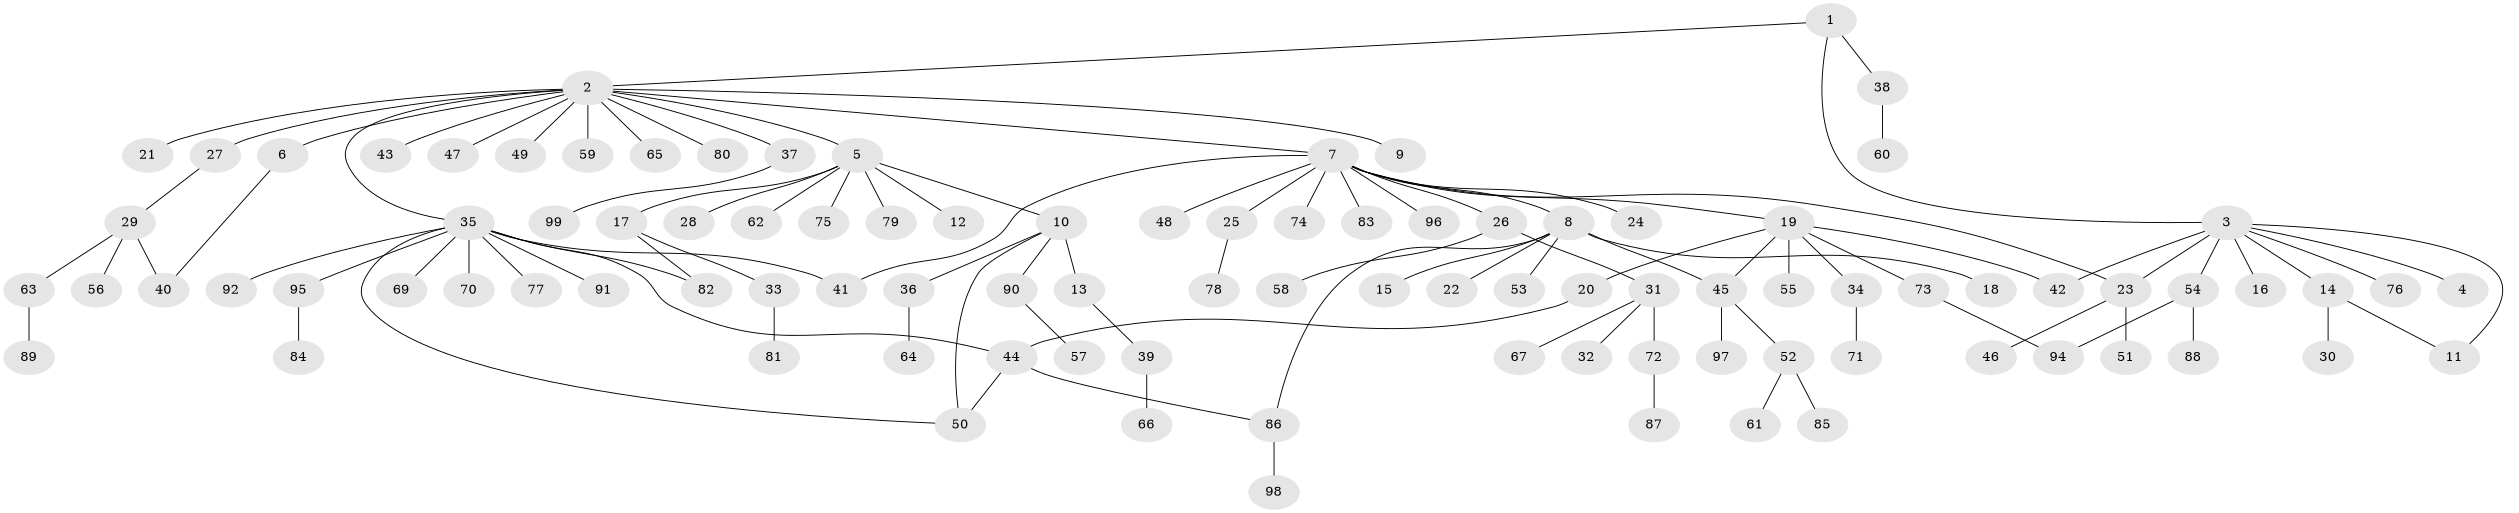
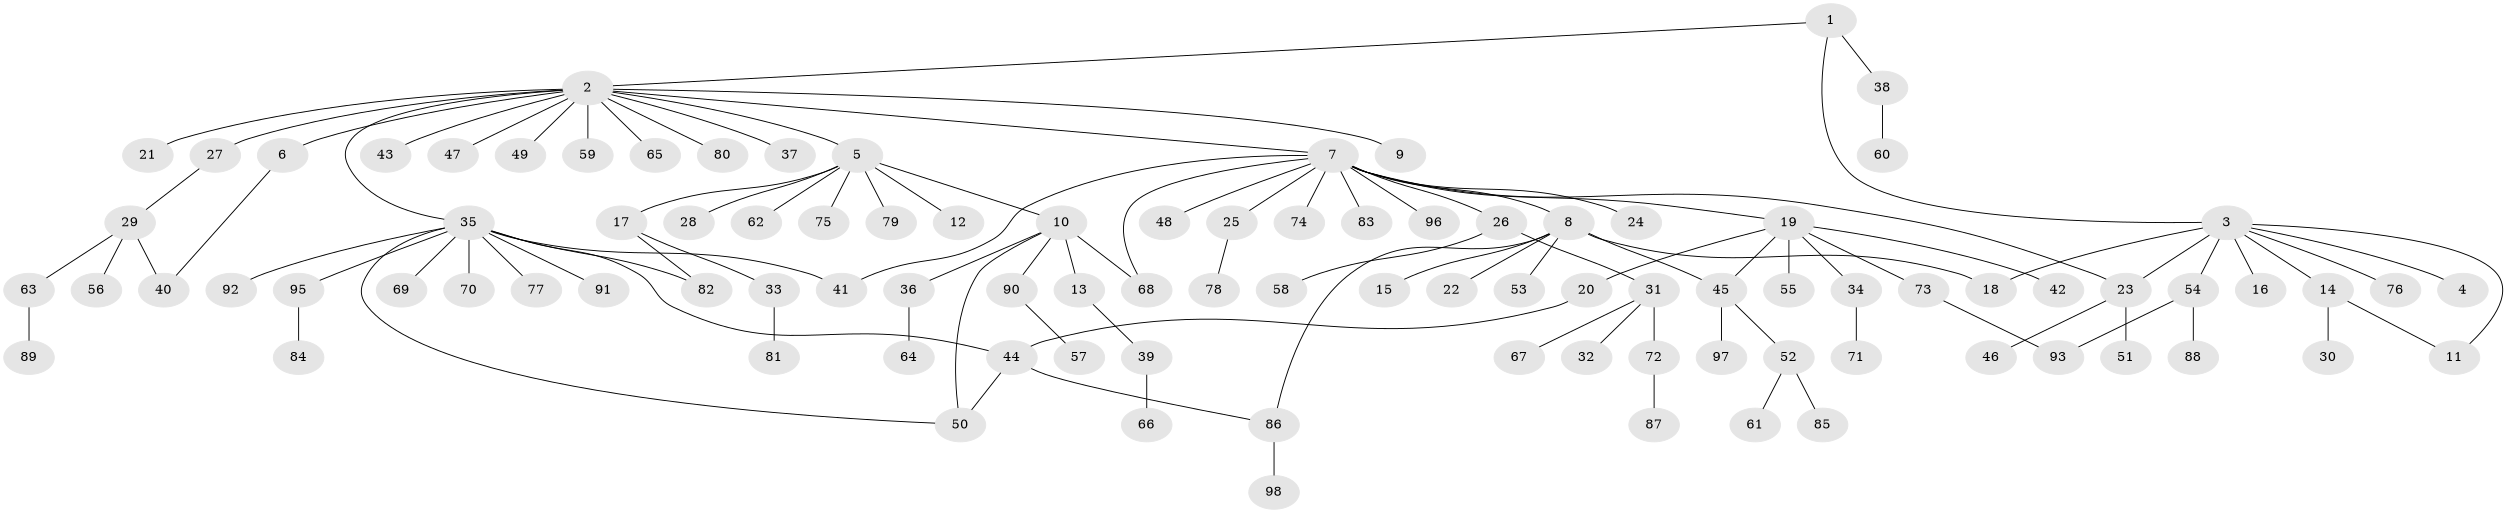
node "99": removed
edge "3" -- "42": now "3" -- "18"
node "68": added
node "94": label "94" -> "93"
